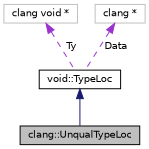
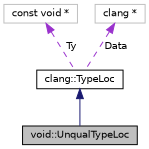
node "clang void *": label "clang void *" -> "const void *"
node "void::TypeLoc": label "void::TypeLoc" -> "clang::TypeLoc"
node "clang::UnqualTypeLoc": label "clang::UnqualTypeLoc" -> "void::UnqualTypeLoc"
